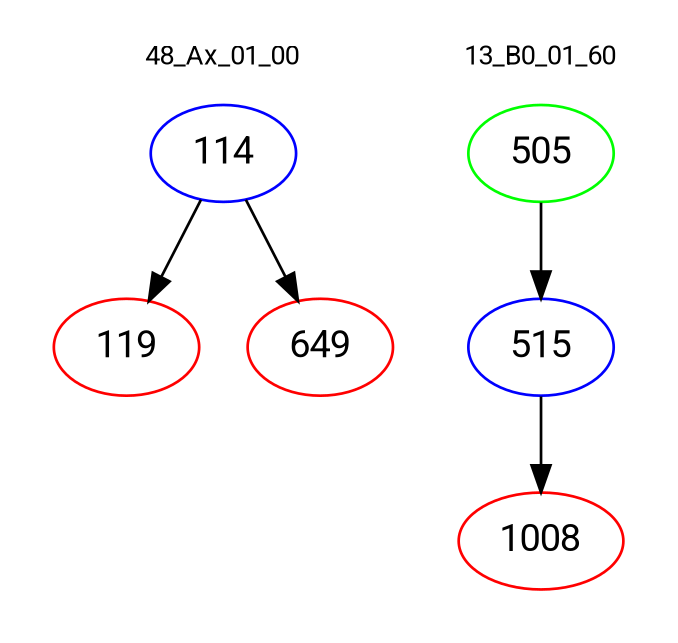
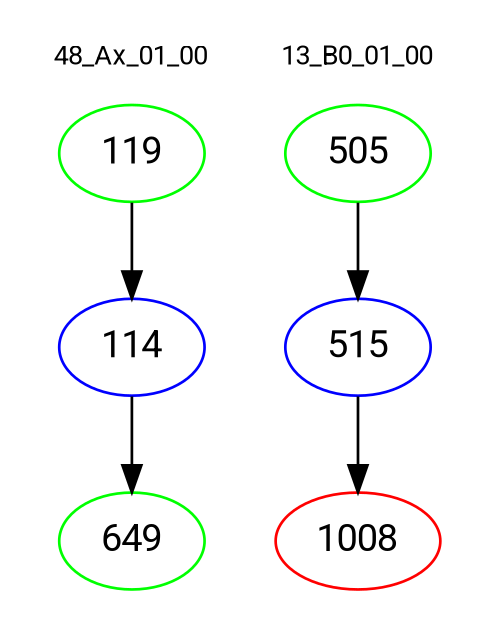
cluster "13_B0_01_60": label "13_B0_01_60" -> "13_B0_01_00"
edge "114" -> "119": reversed
node "119": color red -> green
node "649": color red -> green
